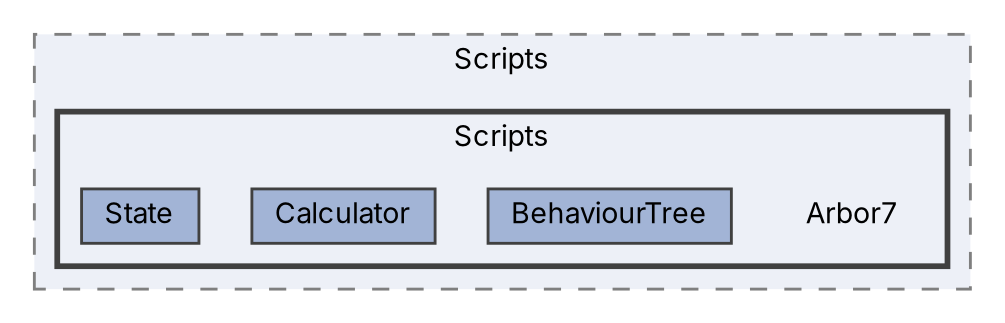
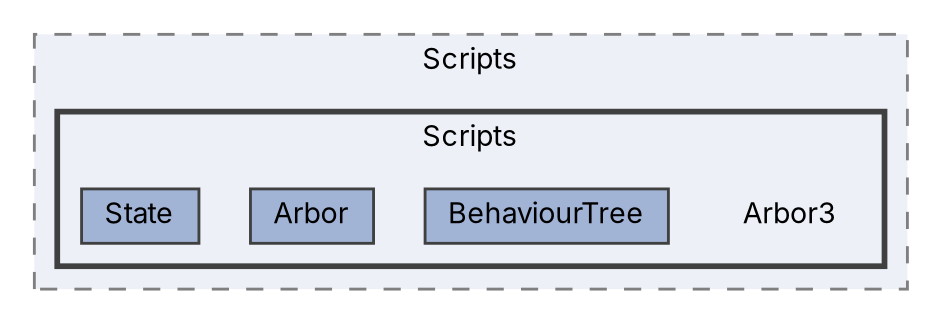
node "Calculator": label "Calculator" -> "Arbor"
node "Arbor7": label "Arbor7" -> "Arbor3"
